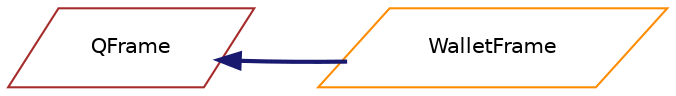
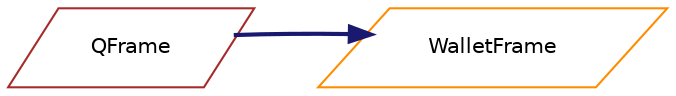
edge "WalletFrame" -> "QFrame": reversed
